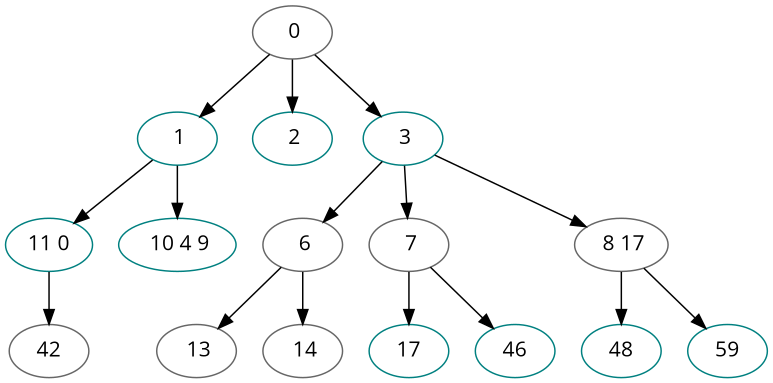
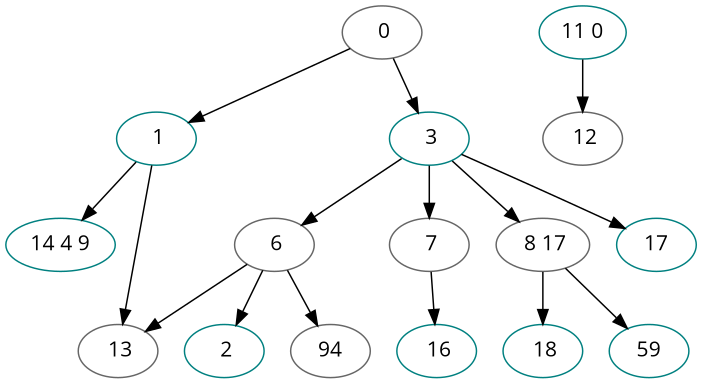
edge "0" -> "2": now "6" -> "2"
edge "1" -> "11 0": now "1" -> "13"
node "10 4 9": label "10 4 9" -> "14 4 9"
edge "7" -> "17": now "3" -> "17"
node "42": label "42" -> "12"
node "14": label "14" -> "94"
node "46": label "46" -> "16"
node "48": label "48" -> "18"
